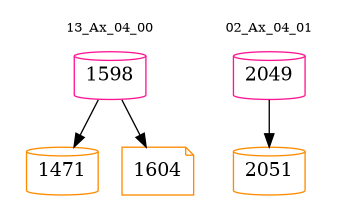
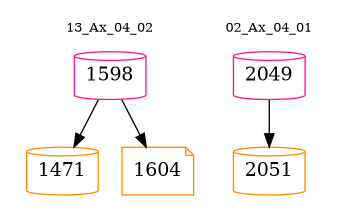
cluster "13_Ax_04_00": label "13_Ax_04_00" -> "13_Ax_04_02"
